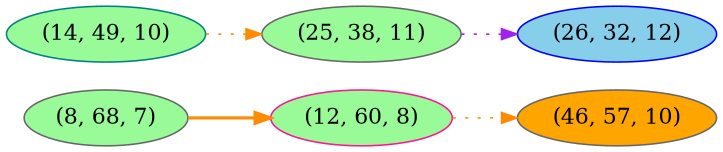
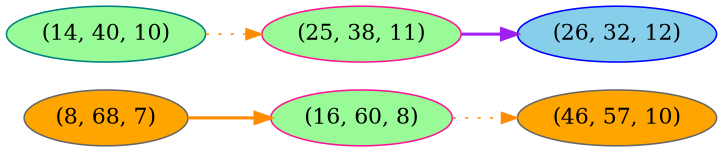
node "(14, 49, 10)": label "(14, 49, 10)" -> "(14, 40, 10)"
node "(25, 38, 11)": color gray40 -> deeppink
edge "(25, 38, 11)" -> "(26, 32, 12)": style dotted -> bold
node "(8, 68, 7)": fillcolor palegreen -> orange
node "(12, 60, 8)": label "(12, 60, 8)" -> "(16, 60, 8)"
